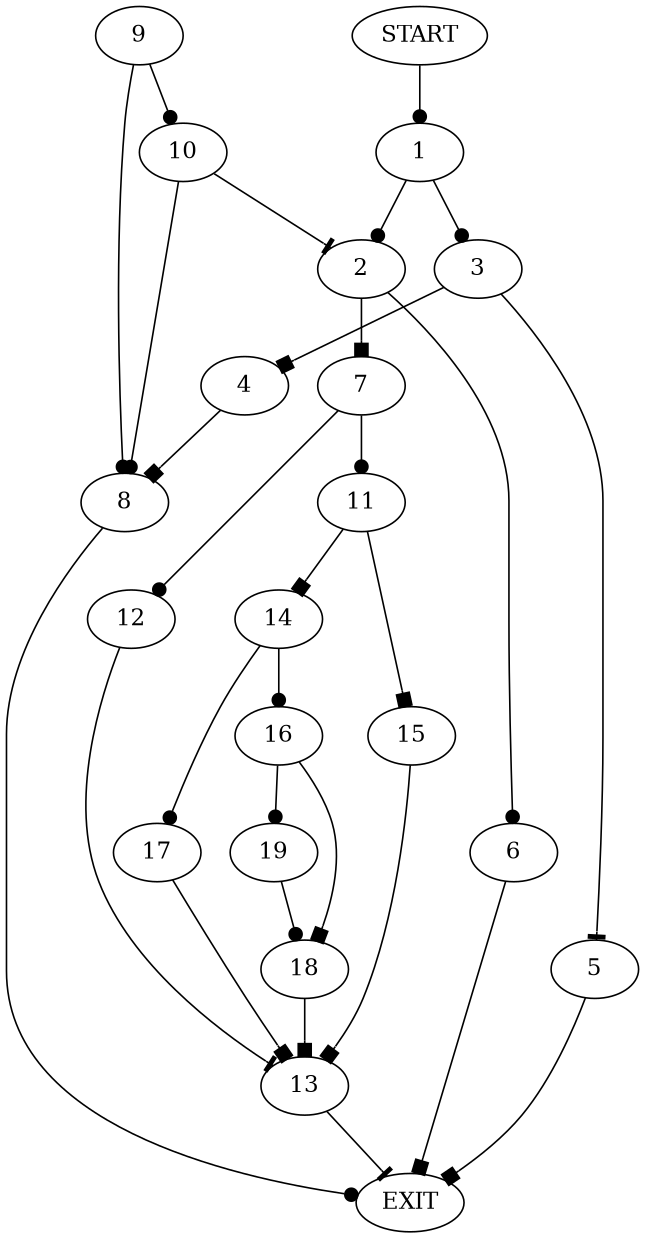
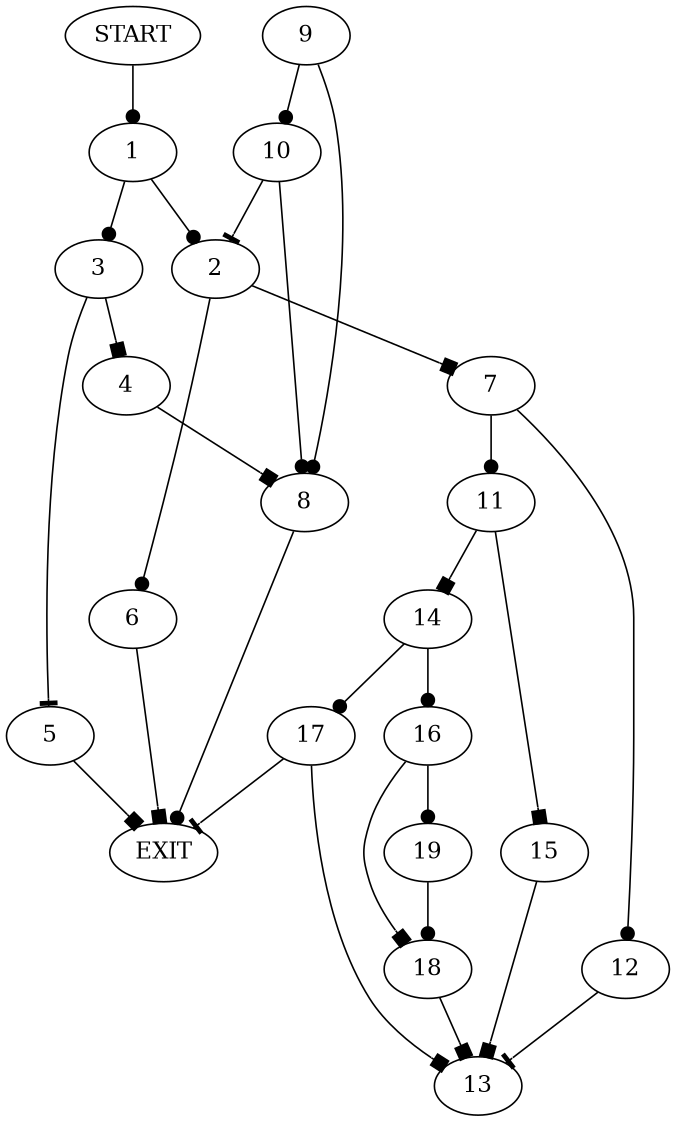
edge "13" -> "EXIT": now "17" -> "EXIT"
